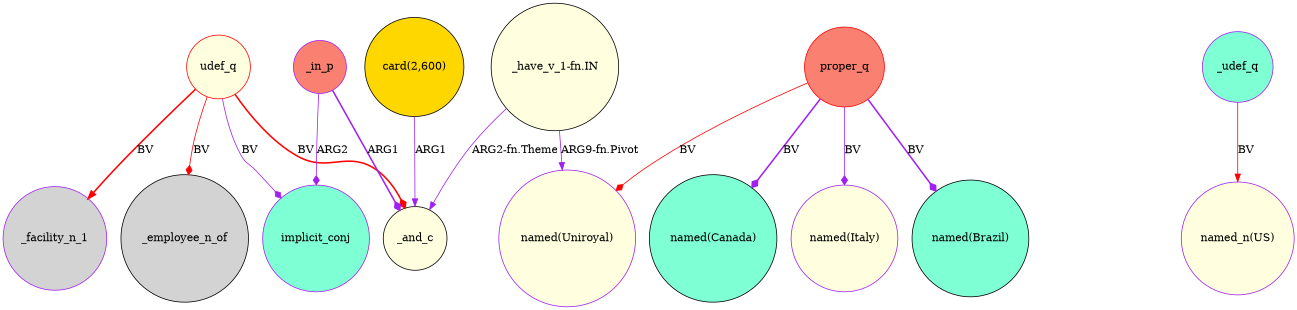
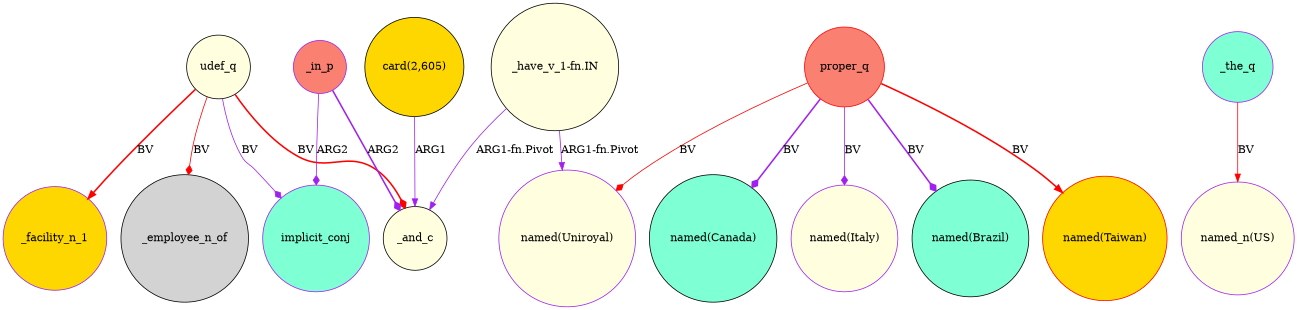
node "udef_q": color red -> black
node "card(2,600)": label "card(2,600)" -> "card(2,605)"
node "_udef_q": label "_udef_q" -> "_the_q"
edge "_in_p" -> "_and_c": label "ARG1" -> "ARG2"
edge "_have_v_1-fn.IN" -> "_and_c": label "ARG2-fn.Theme" -> "ARG1-fn.Pivot"
edge "_have_v_1-fn.IN" -> "named(Uniroyal)": label "ARG9-fn.Pivot" -> "ARG1-fn.Pivot"
node "_facility_n_1": fillcolor lightgrey -> gold
node "named(Taiwan)": added
